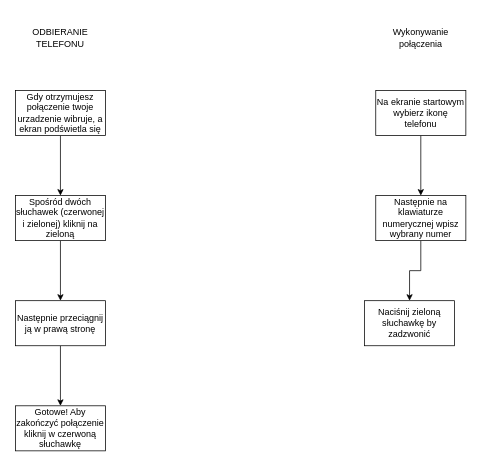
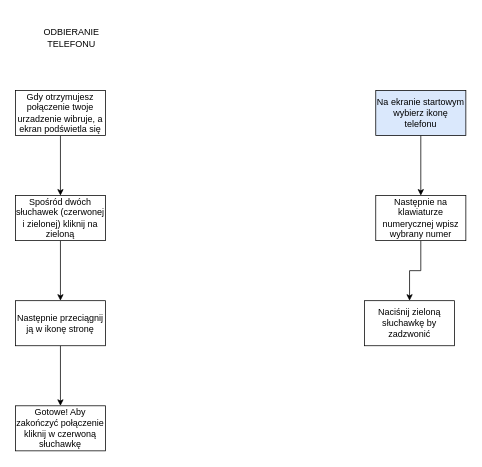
node "ODBIERANIE TELEFONU": moved (60, 38) -> (72, 38)
node "Wykonywanie połączenia": removed
node "Na ekranie startowym wybierz ikonę telefonu": fillcolor #ffffff -> #dae8fc
node "Następnie przeciągnij ją w prawą stronę": label "Następnie przeciągnij ją w prawą stronę" -> "Następnie przeciągnij ją w ikonę stronę"
